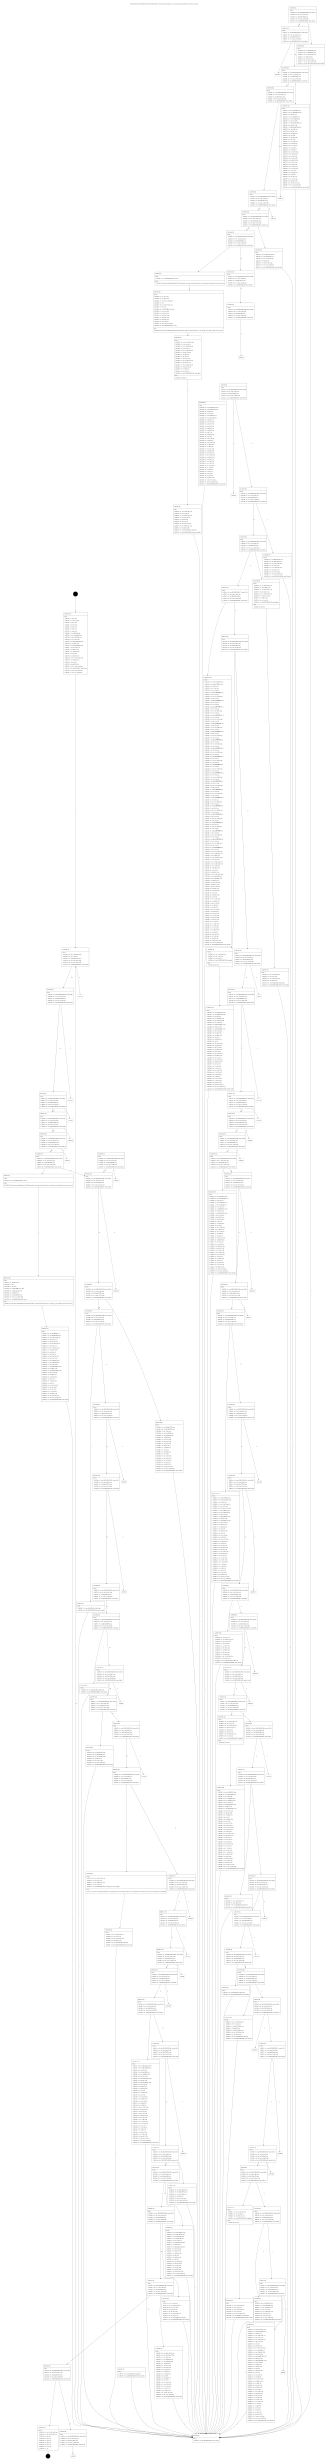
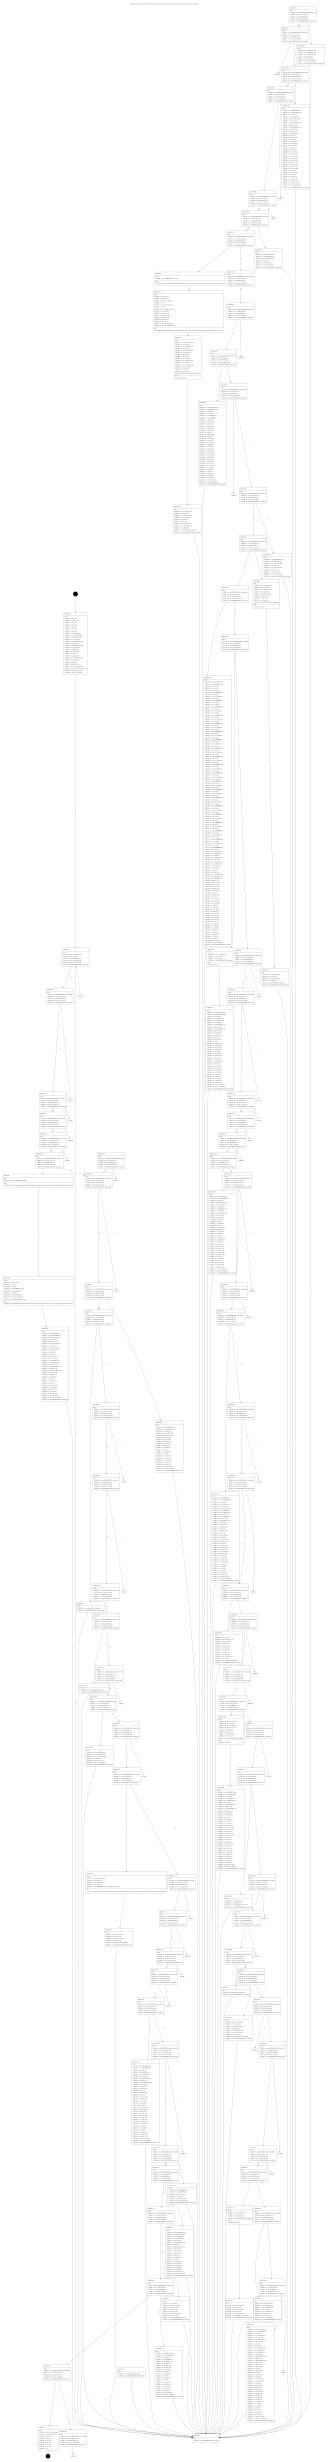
node "0x401bfc [28]": added
